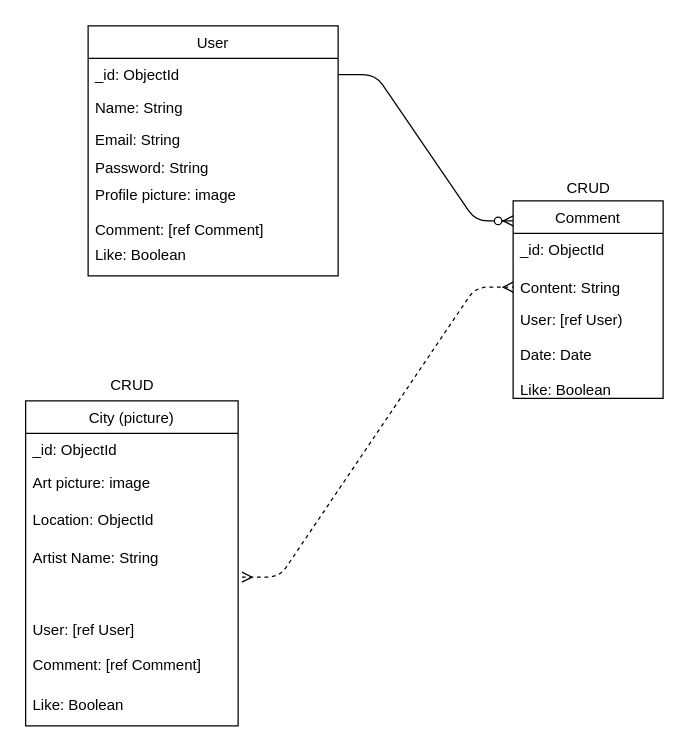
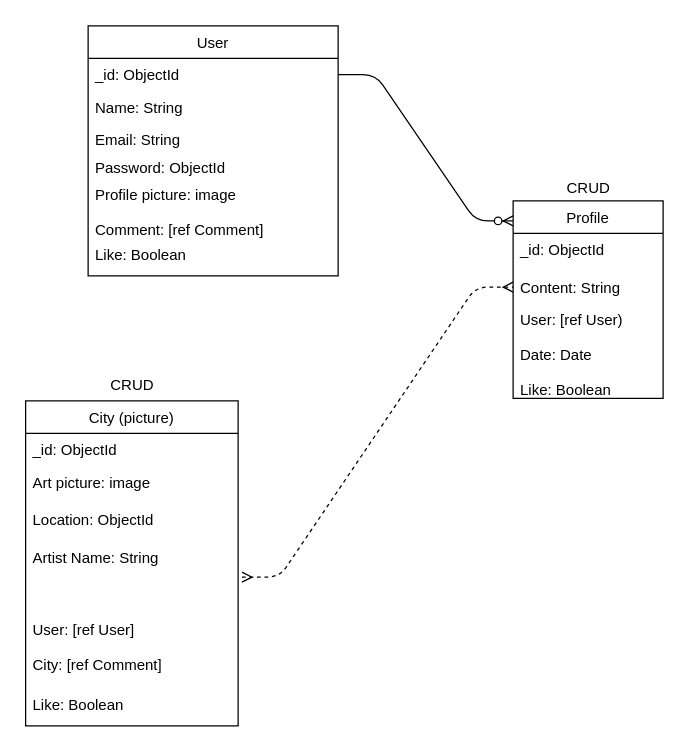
node "Password: String": label "Password: String" -> "Password: ObjectId"
node "Comment": label "Comment" -> "Profile"
node "User: [ref User] Comment: [ref Comment]": label "User: [ref User] Comment: [ref Comment]" -> "User: [ref User] City: [ref Comment]"
